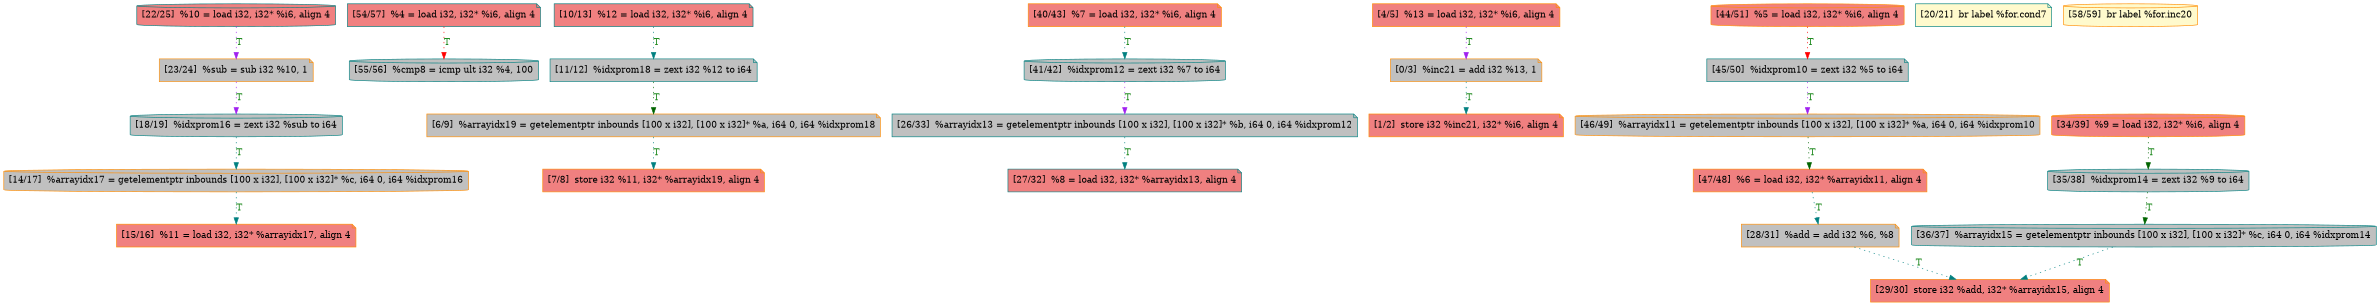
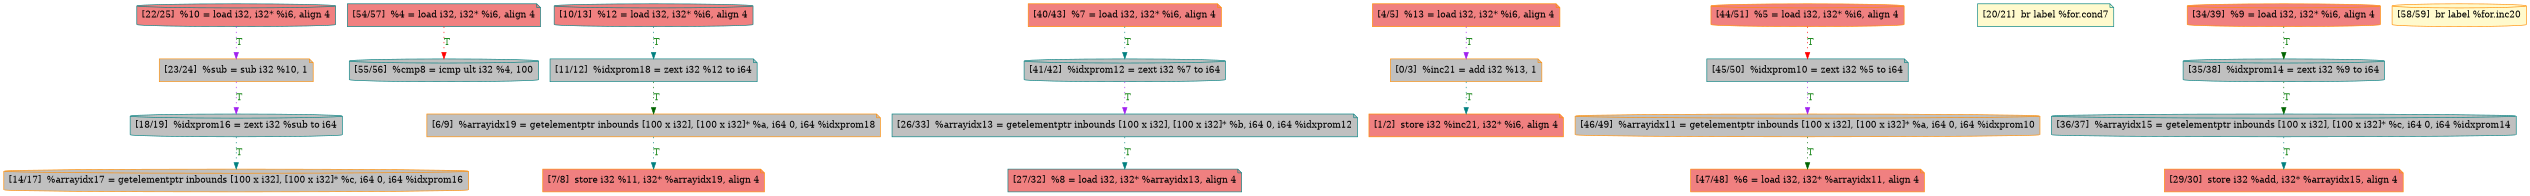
node "[10/13]  %12 = load i32, i32* %i6, align 4": shape note -> cylinder
node "[15/16]  %11 = load i32, i32* %arrayidx17, align 4": removed
node "[28/31]  %add = add i32 %6, %8": removed
